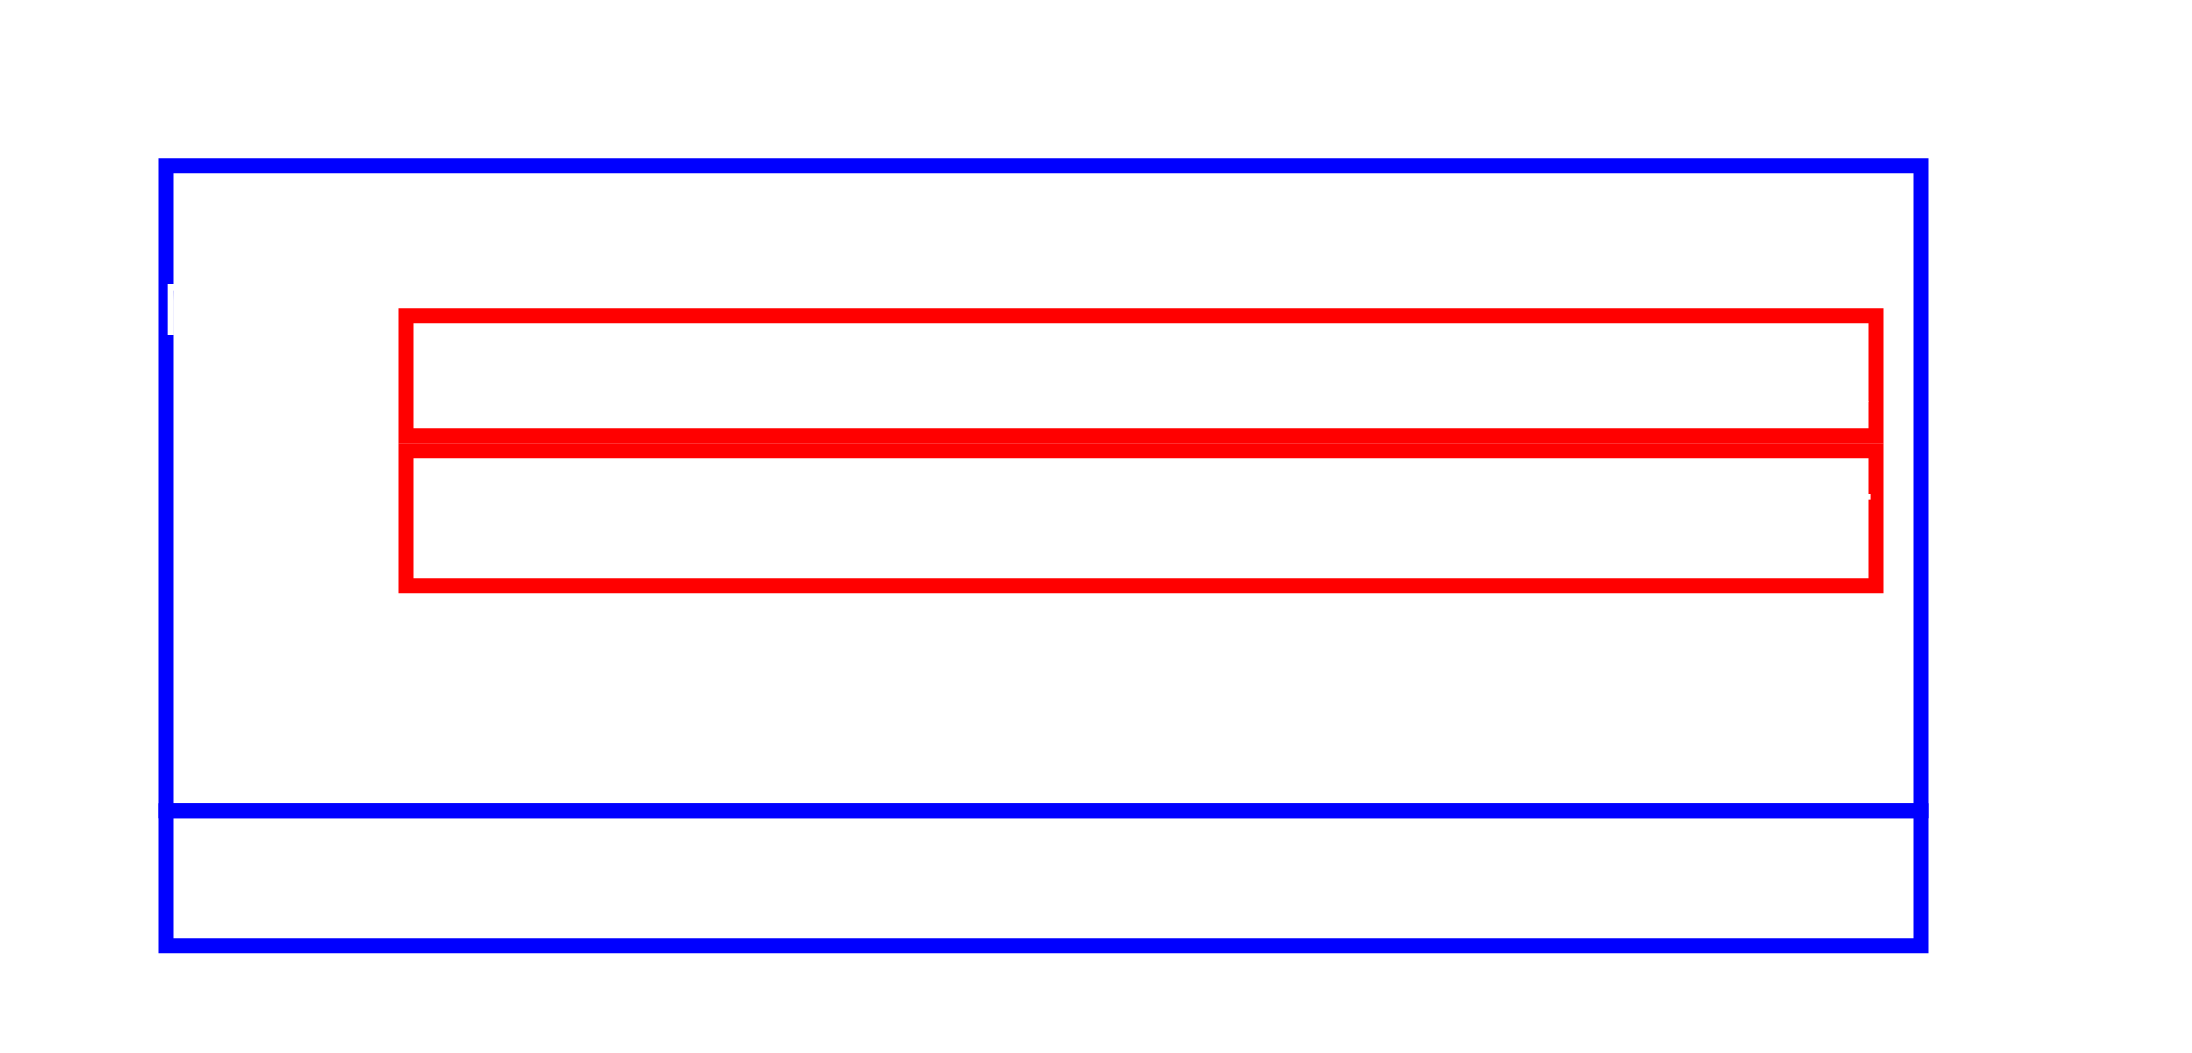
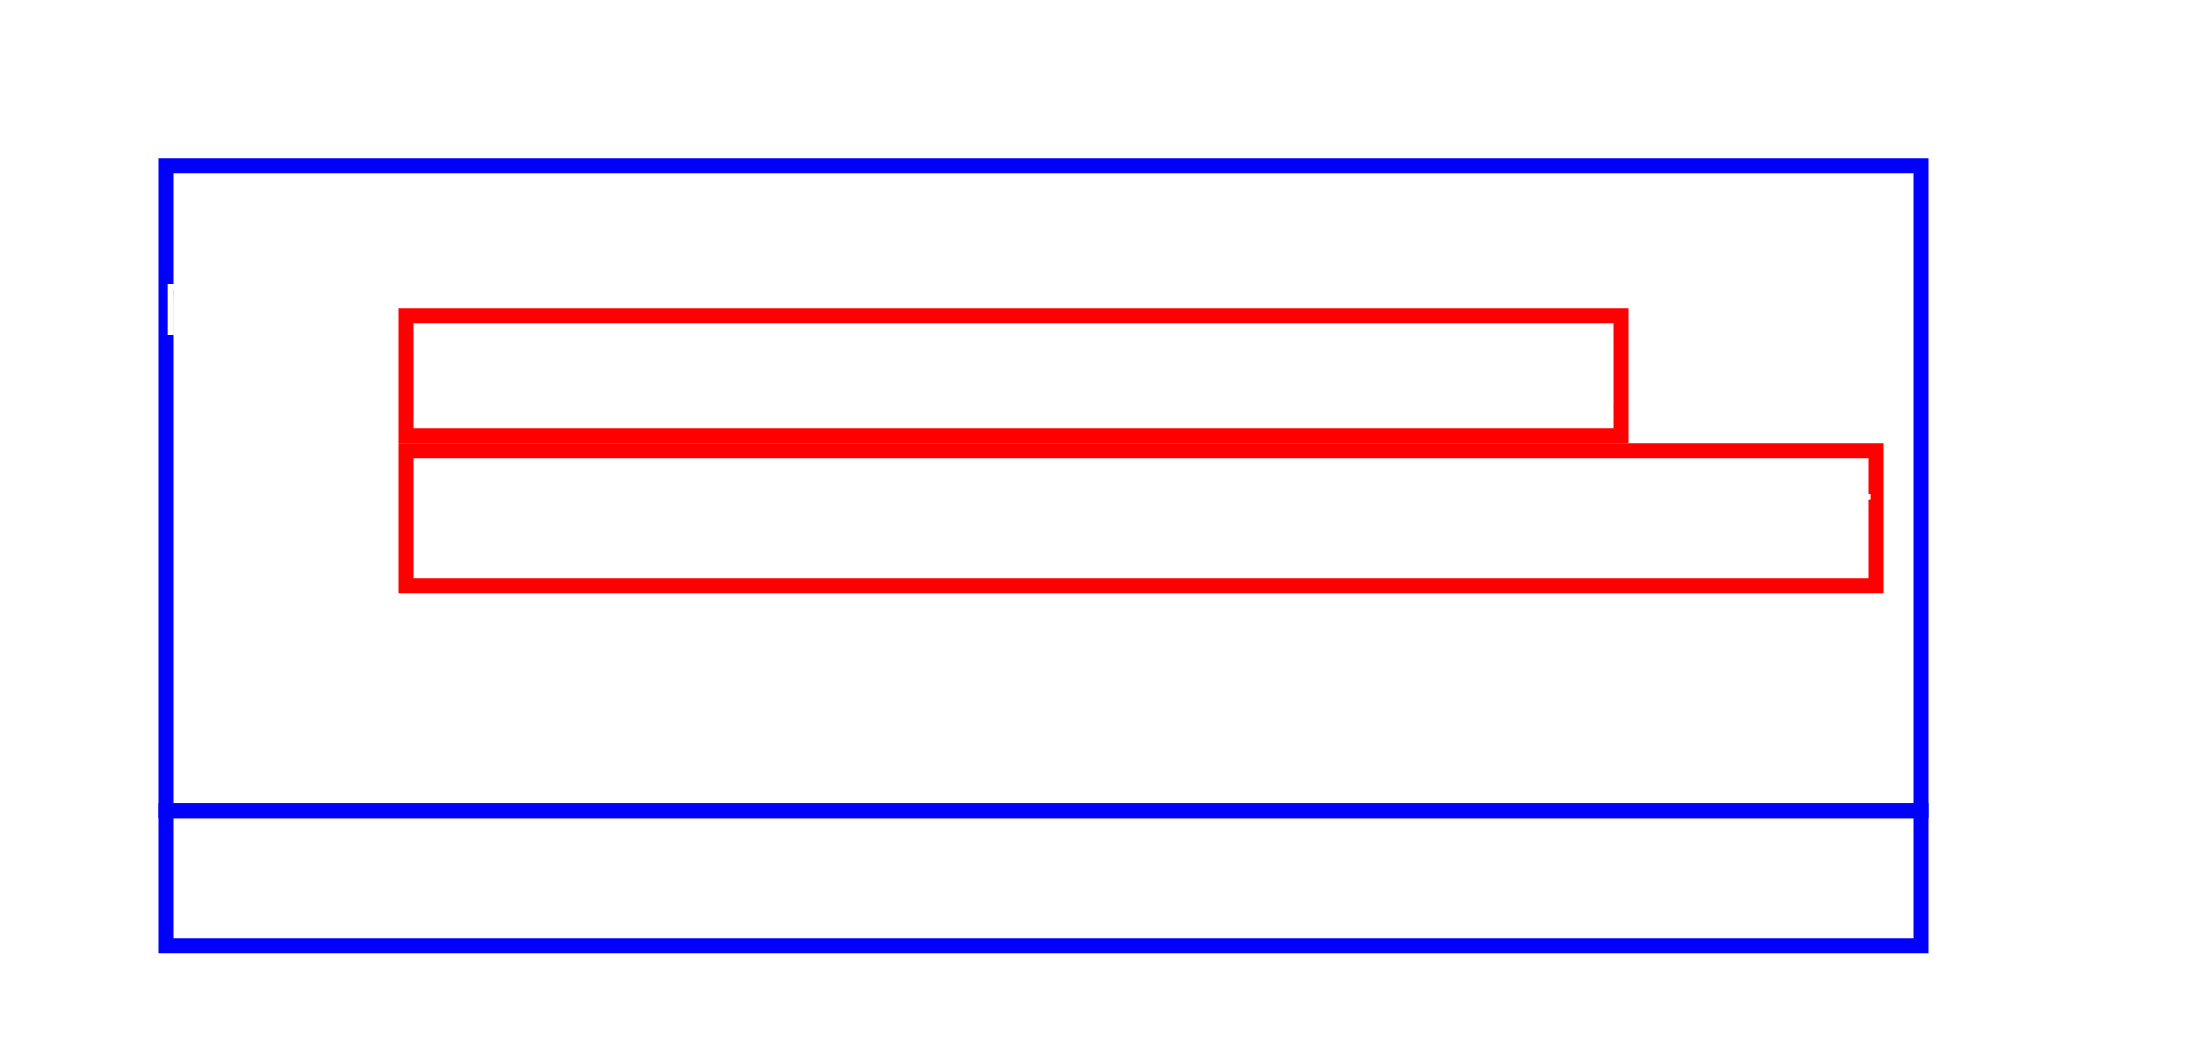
node "HEADER": size 1470x120 -> 1215x120
